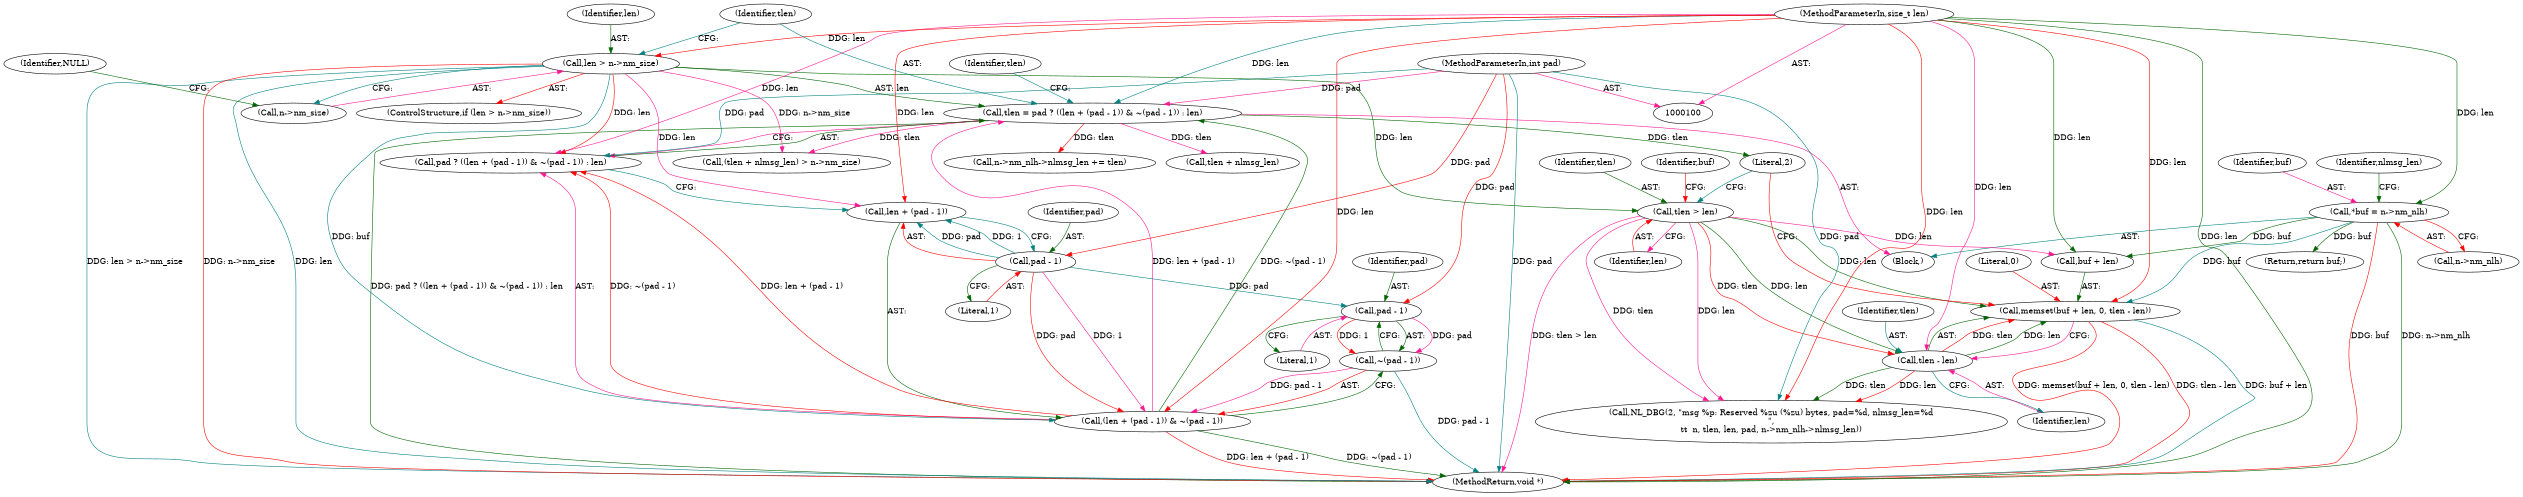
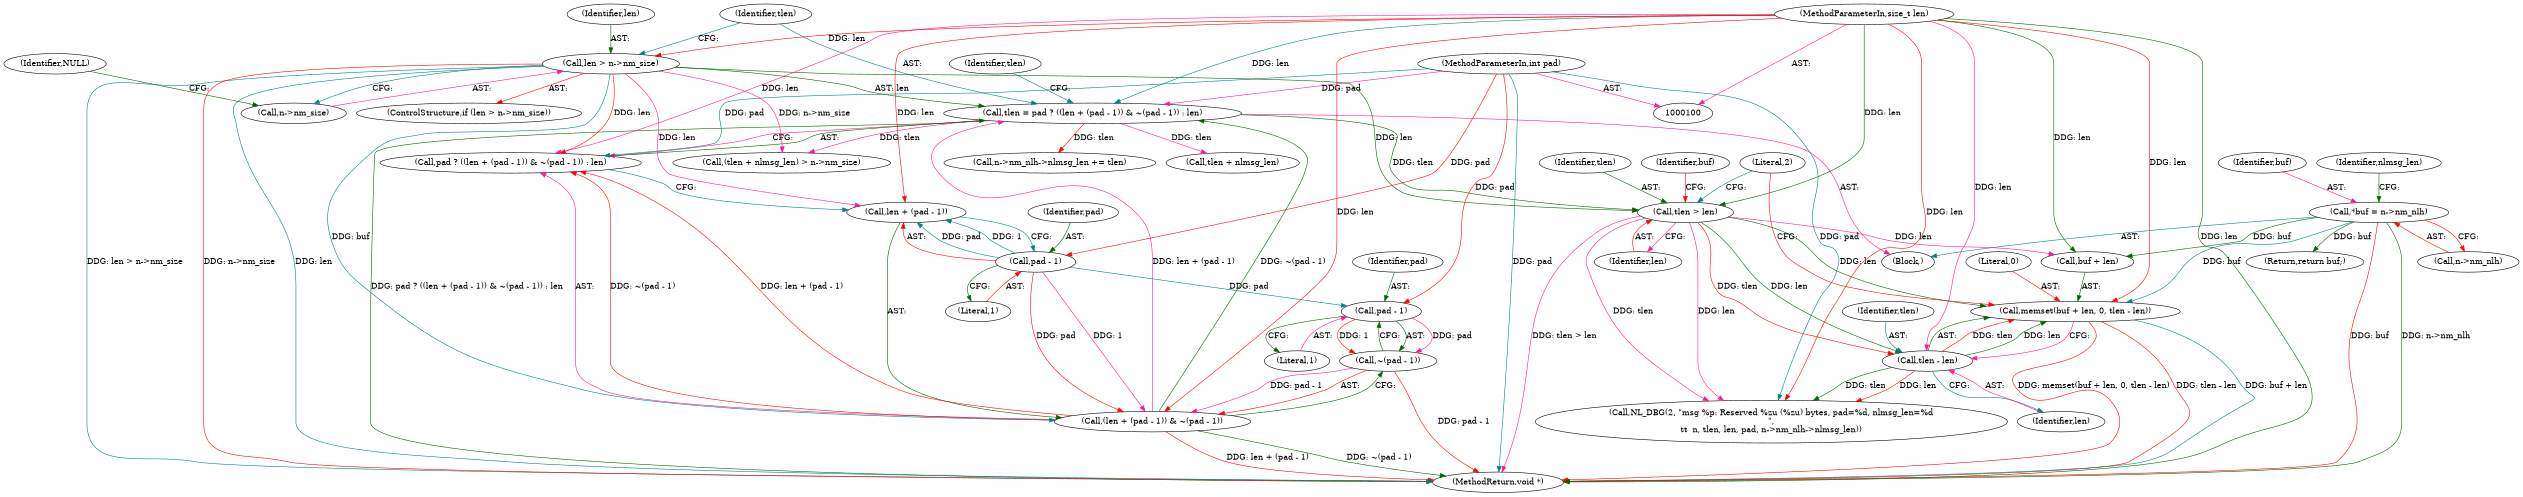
edge "(MethodParameterIn,size_t len)" -> "(Call,*buf = n->nm_nlh)": now "(MethodParameterIn,size_t len)" -> "(Call,tlen > len)"
edge "(Call,tlen = pad ? ((len + (pad - 1)) & ~(pad - 1)) : len)" -> "(Literal,2)": now "(Call,tlen = pad ? ((len + (pad - 1)) & ~(pad - 1)) : len)" -> "(Call,tlen > len)"
edge "(Call,~(pad - 1))" -> "(MethodReturn,void *)": color teal -> red
